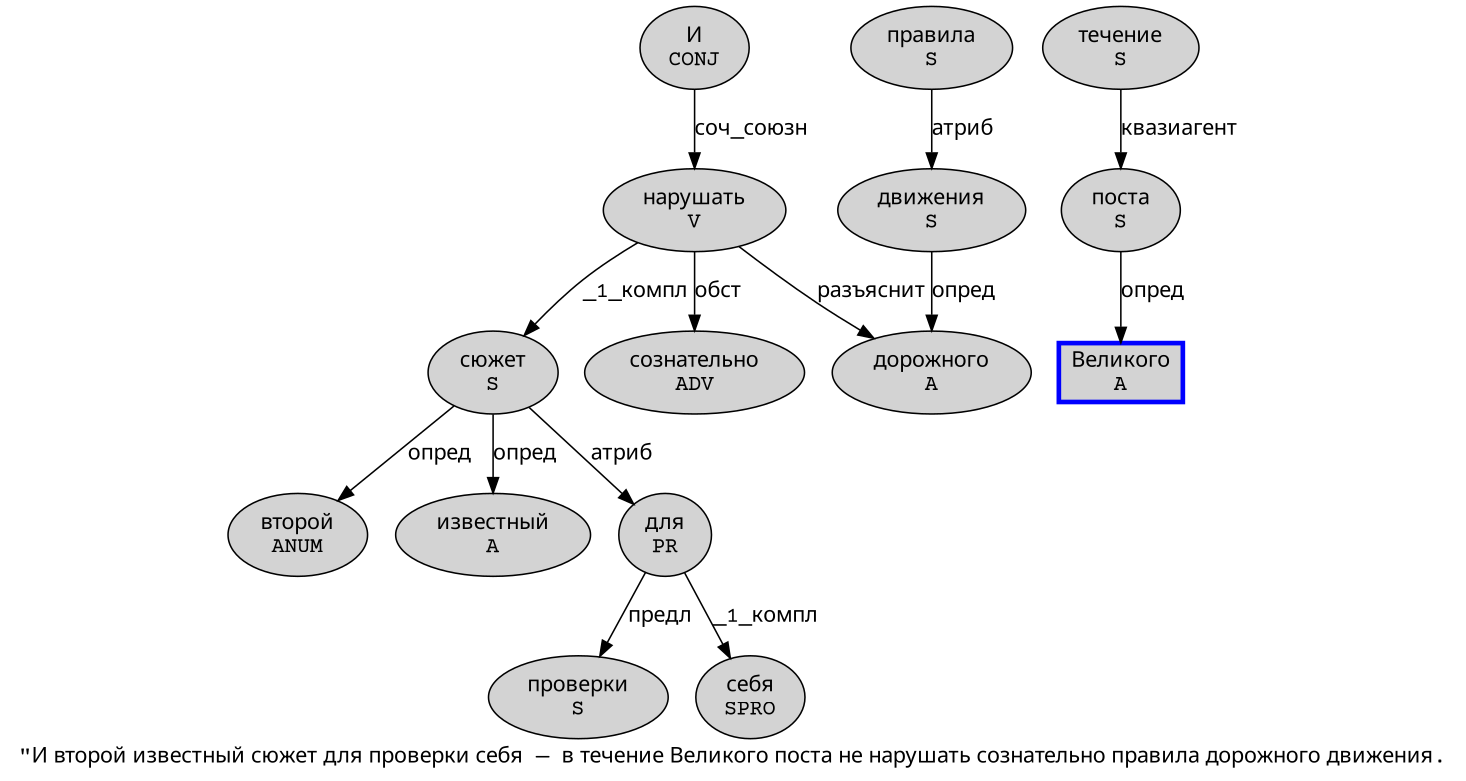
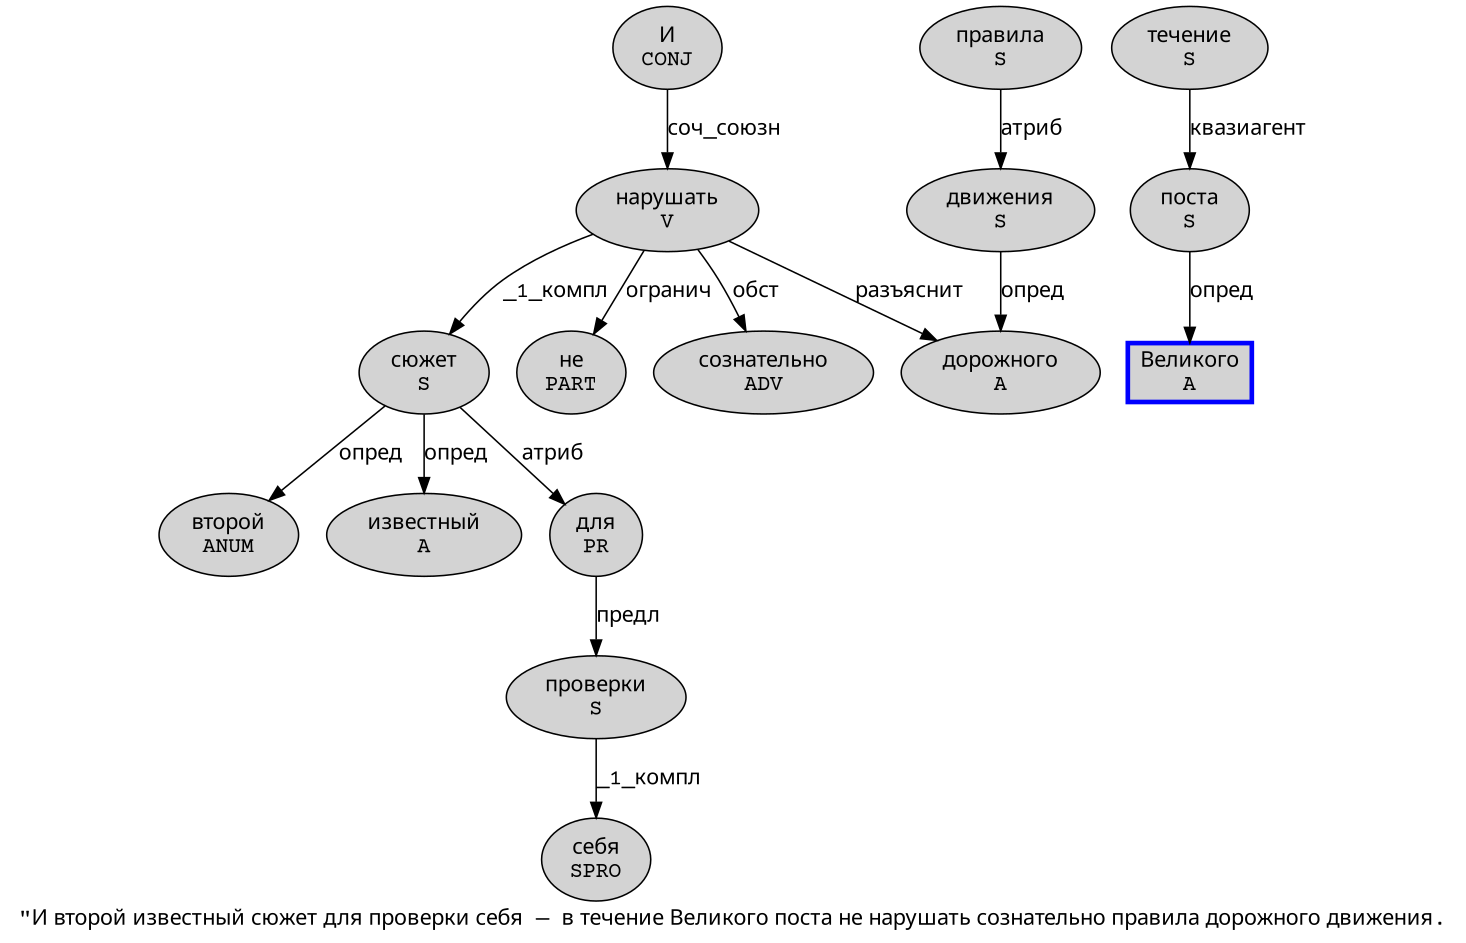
node "не PART": added
edge "для PR" -> "себя SPRO": now "проверки S" -> "себя SPRO"
